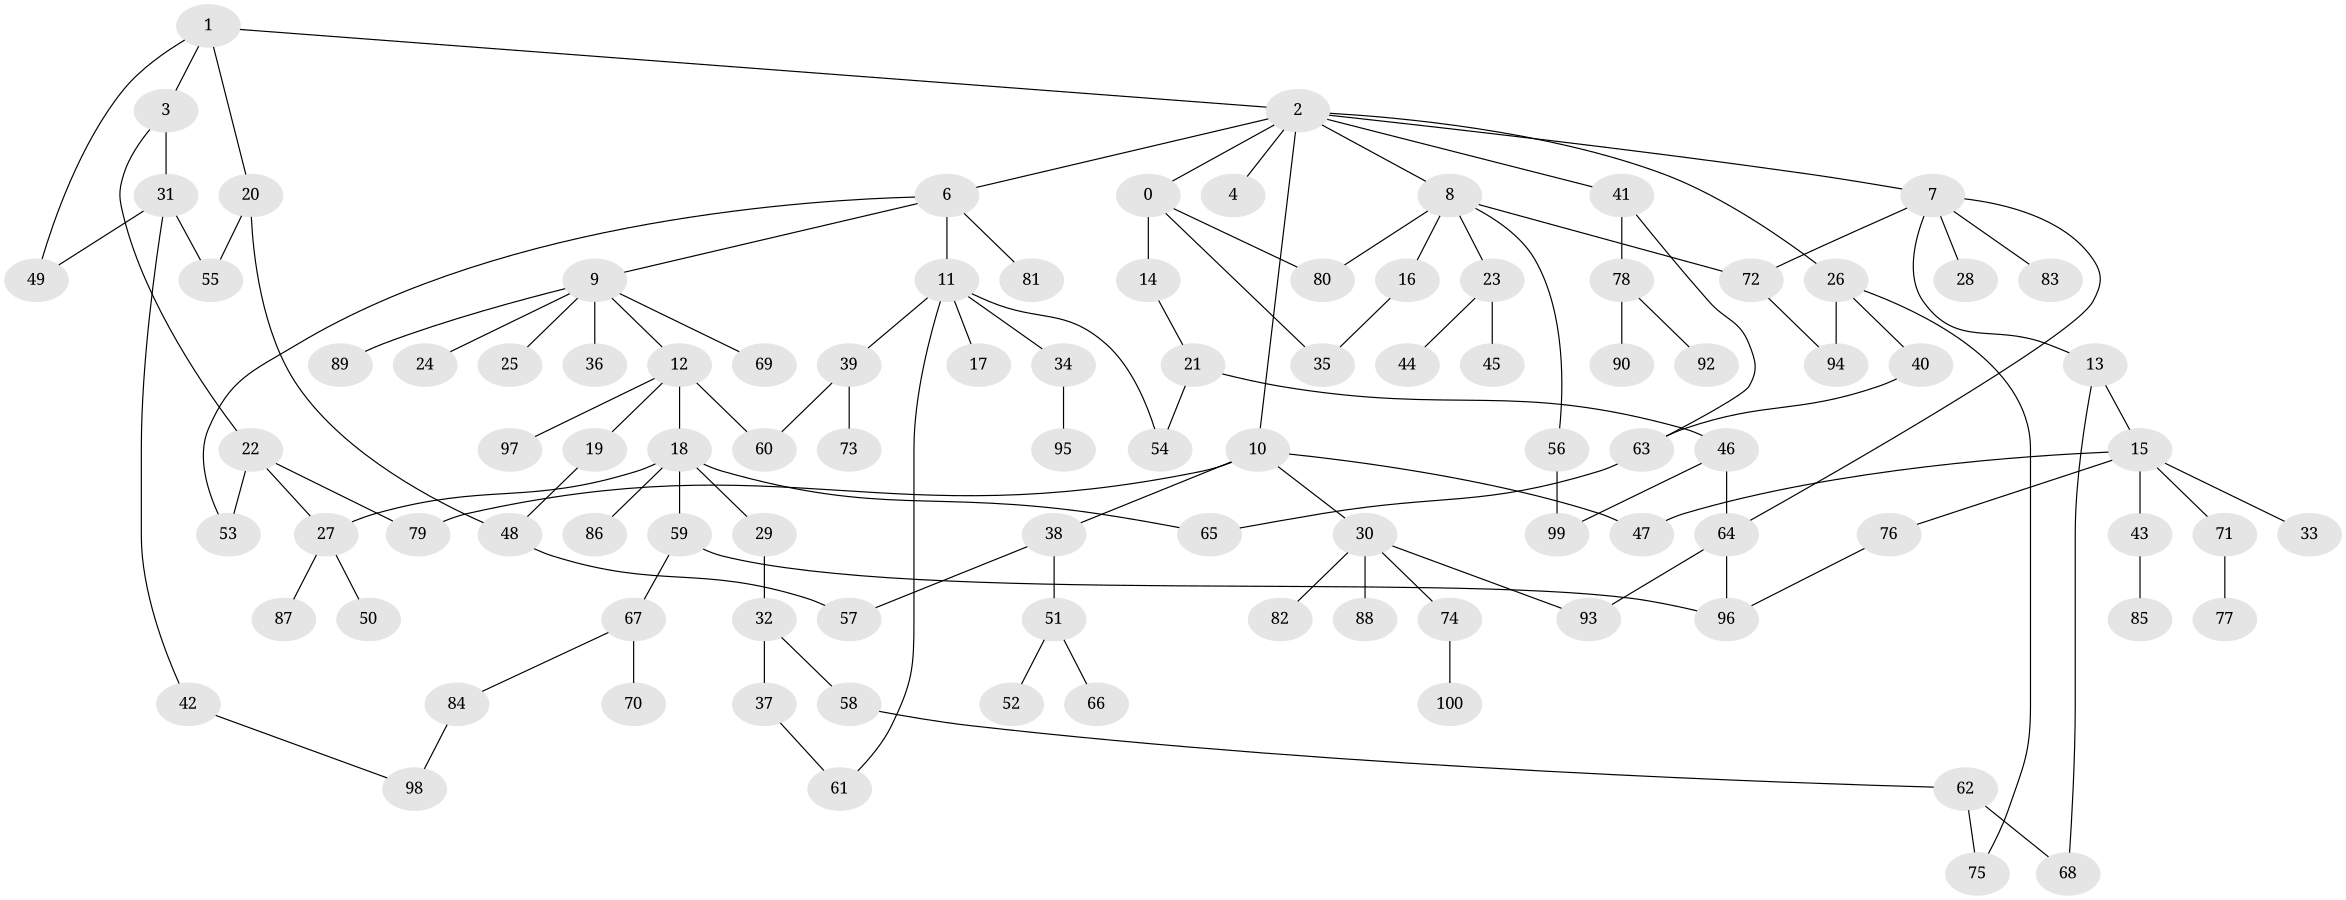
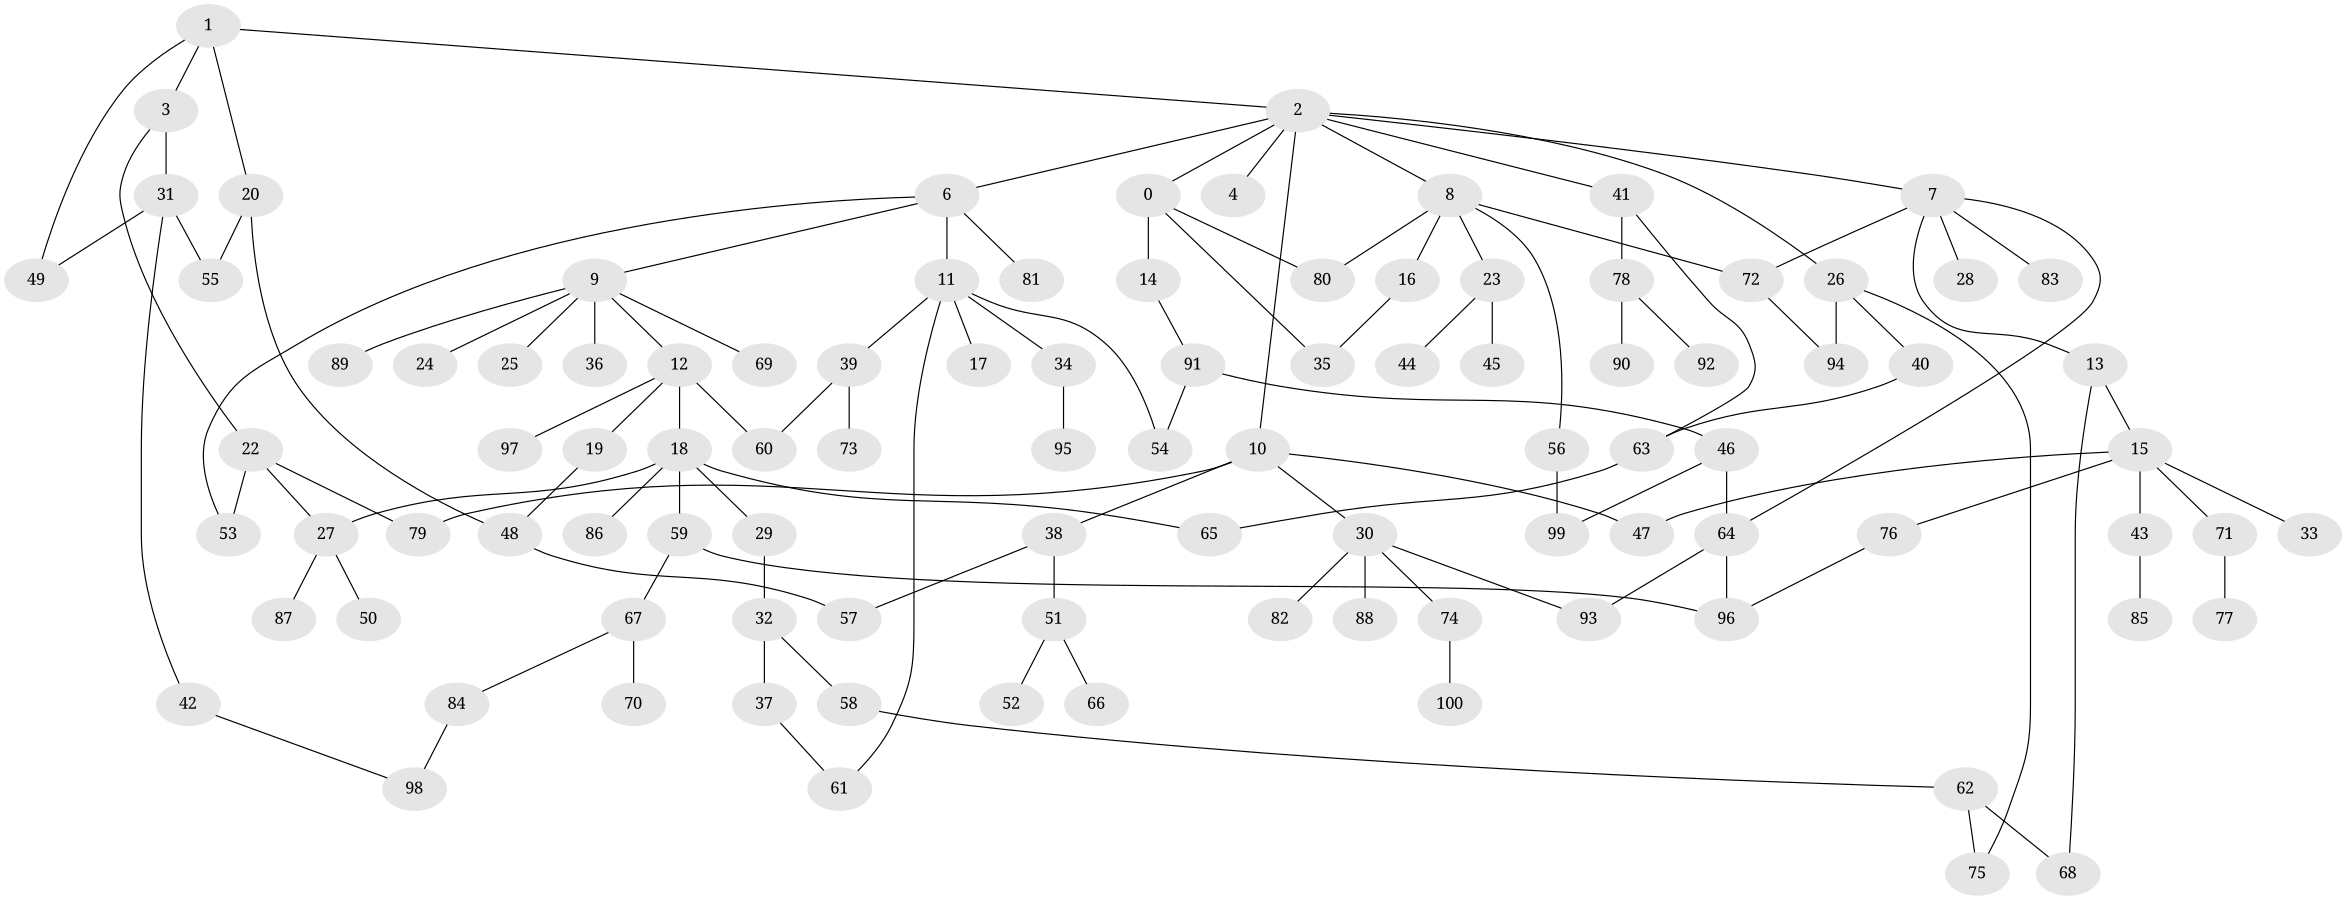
node "21": label "21" -> "91"
